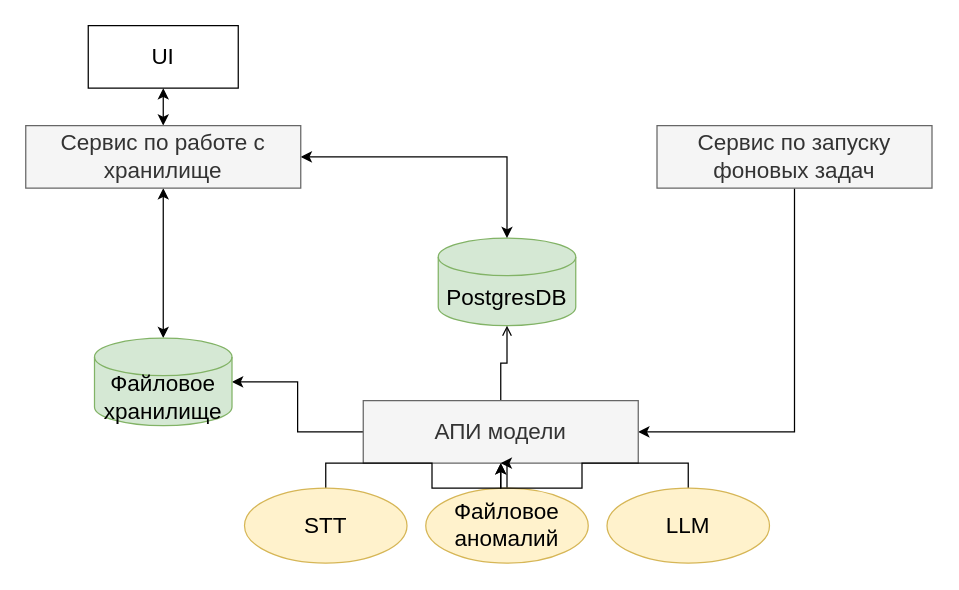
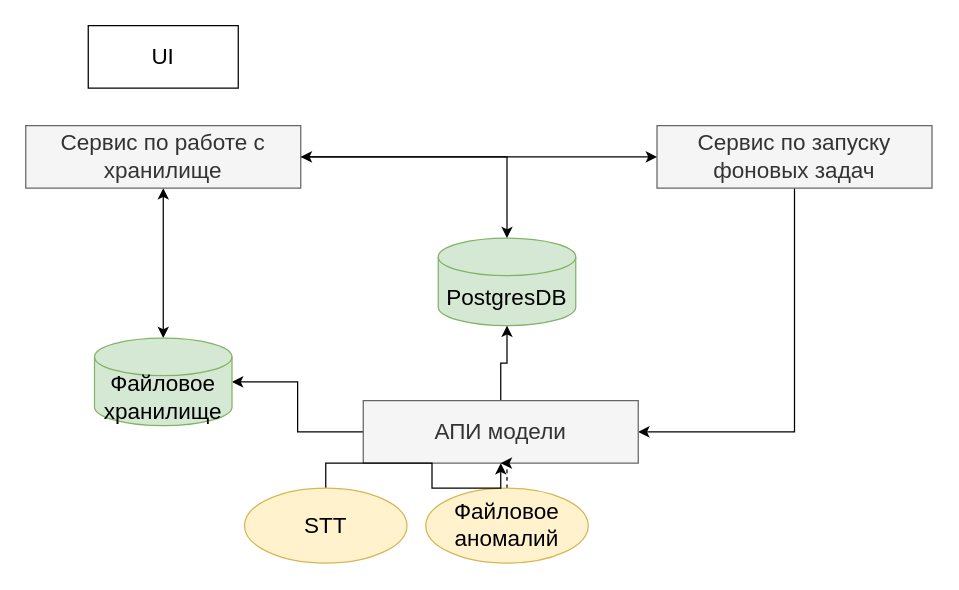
edge "UI" -- "Сервис по работе с хранилище": removed
edge "Сервис по работе с хранилище" -> "Сервис по запуску фоновых задач": added
edge "АПИ модели" -> "PostgresDB": arrowhead open -> classic
edge "Файловое аномалий" -> "АПИ модели": style solid -> dashed
edge "LLM" -> "АПИ модели": removed
node "LLM": removed
